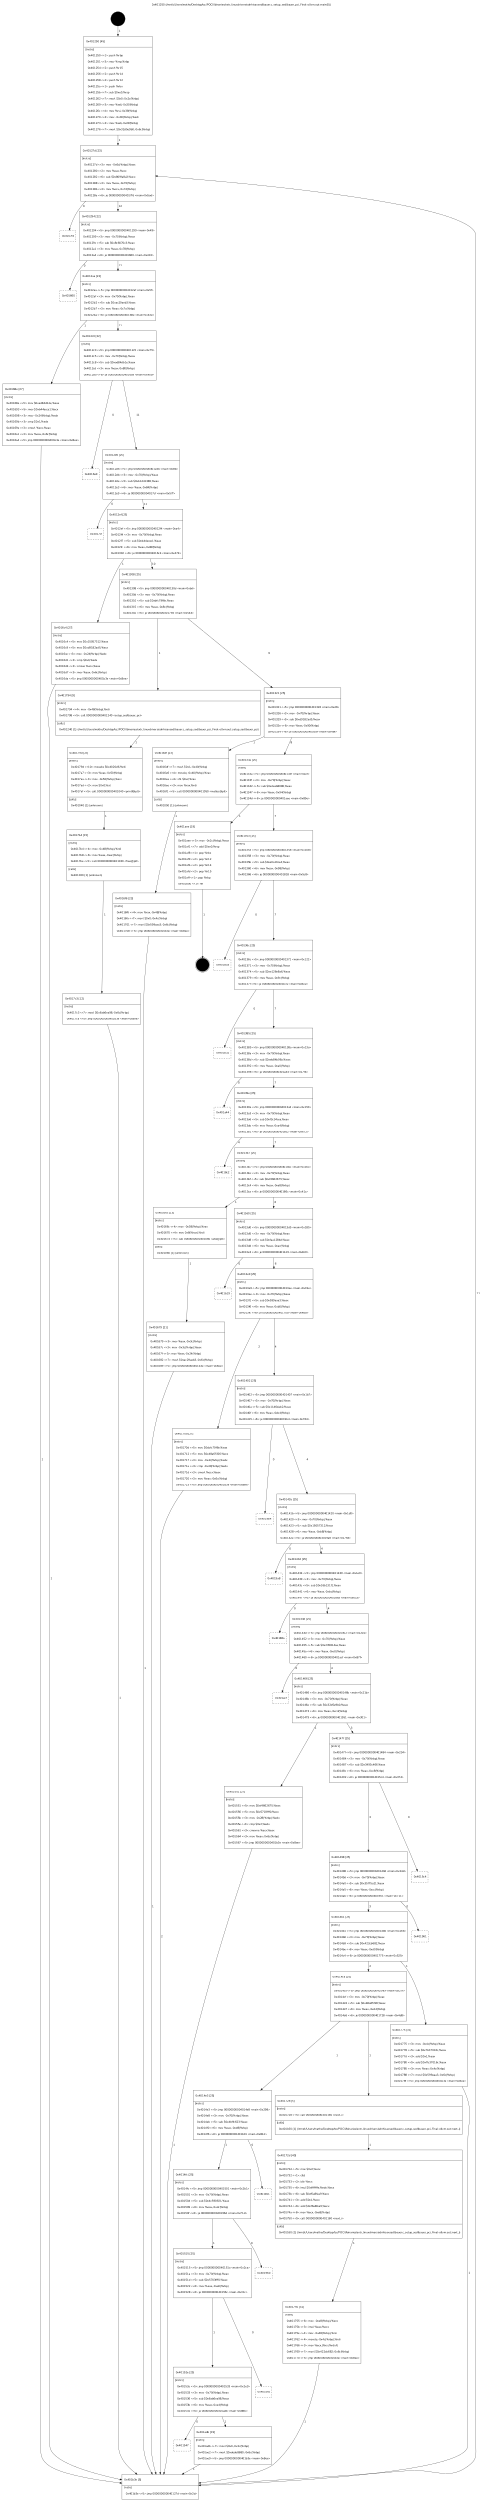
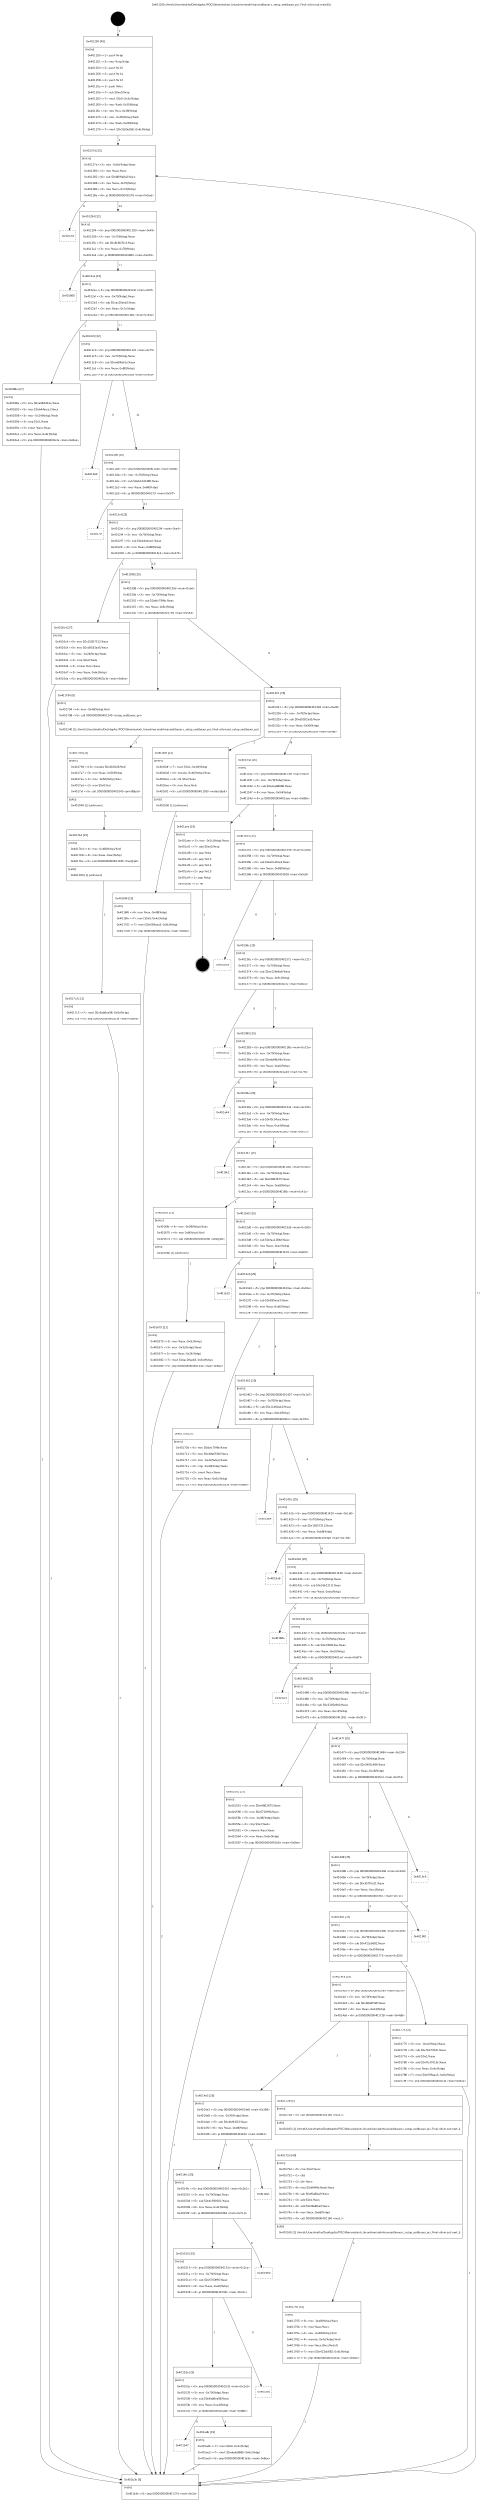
edge "0x401385 [25]" -> "0x40139e [25]": label " 7" -> " 10"
